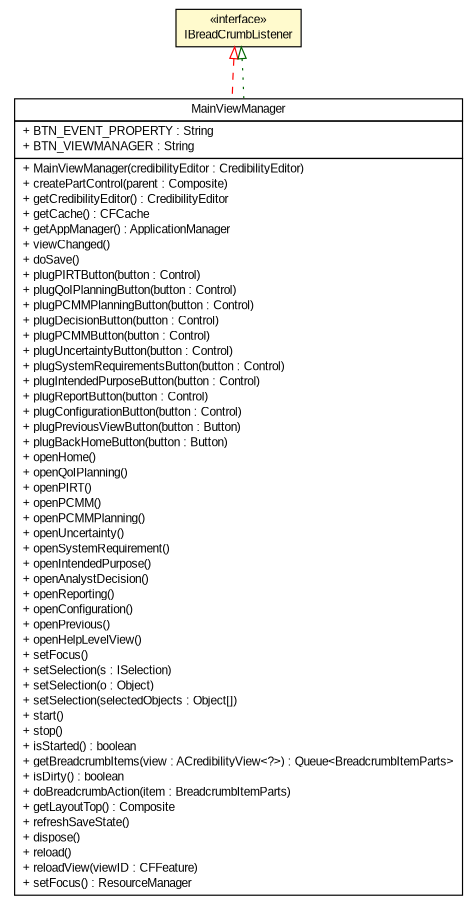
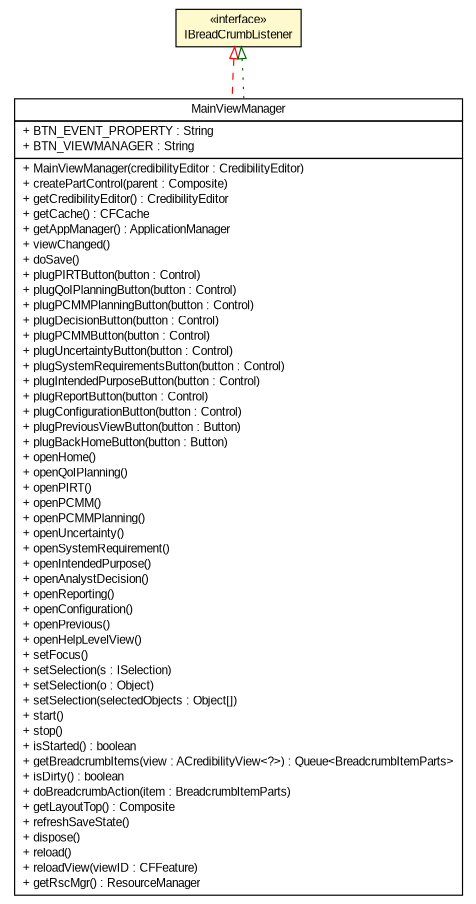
node "MainViewManager": text "+ setFocus() : ResourceManager" -> "+ getRscMgr() : ResourceManager"
